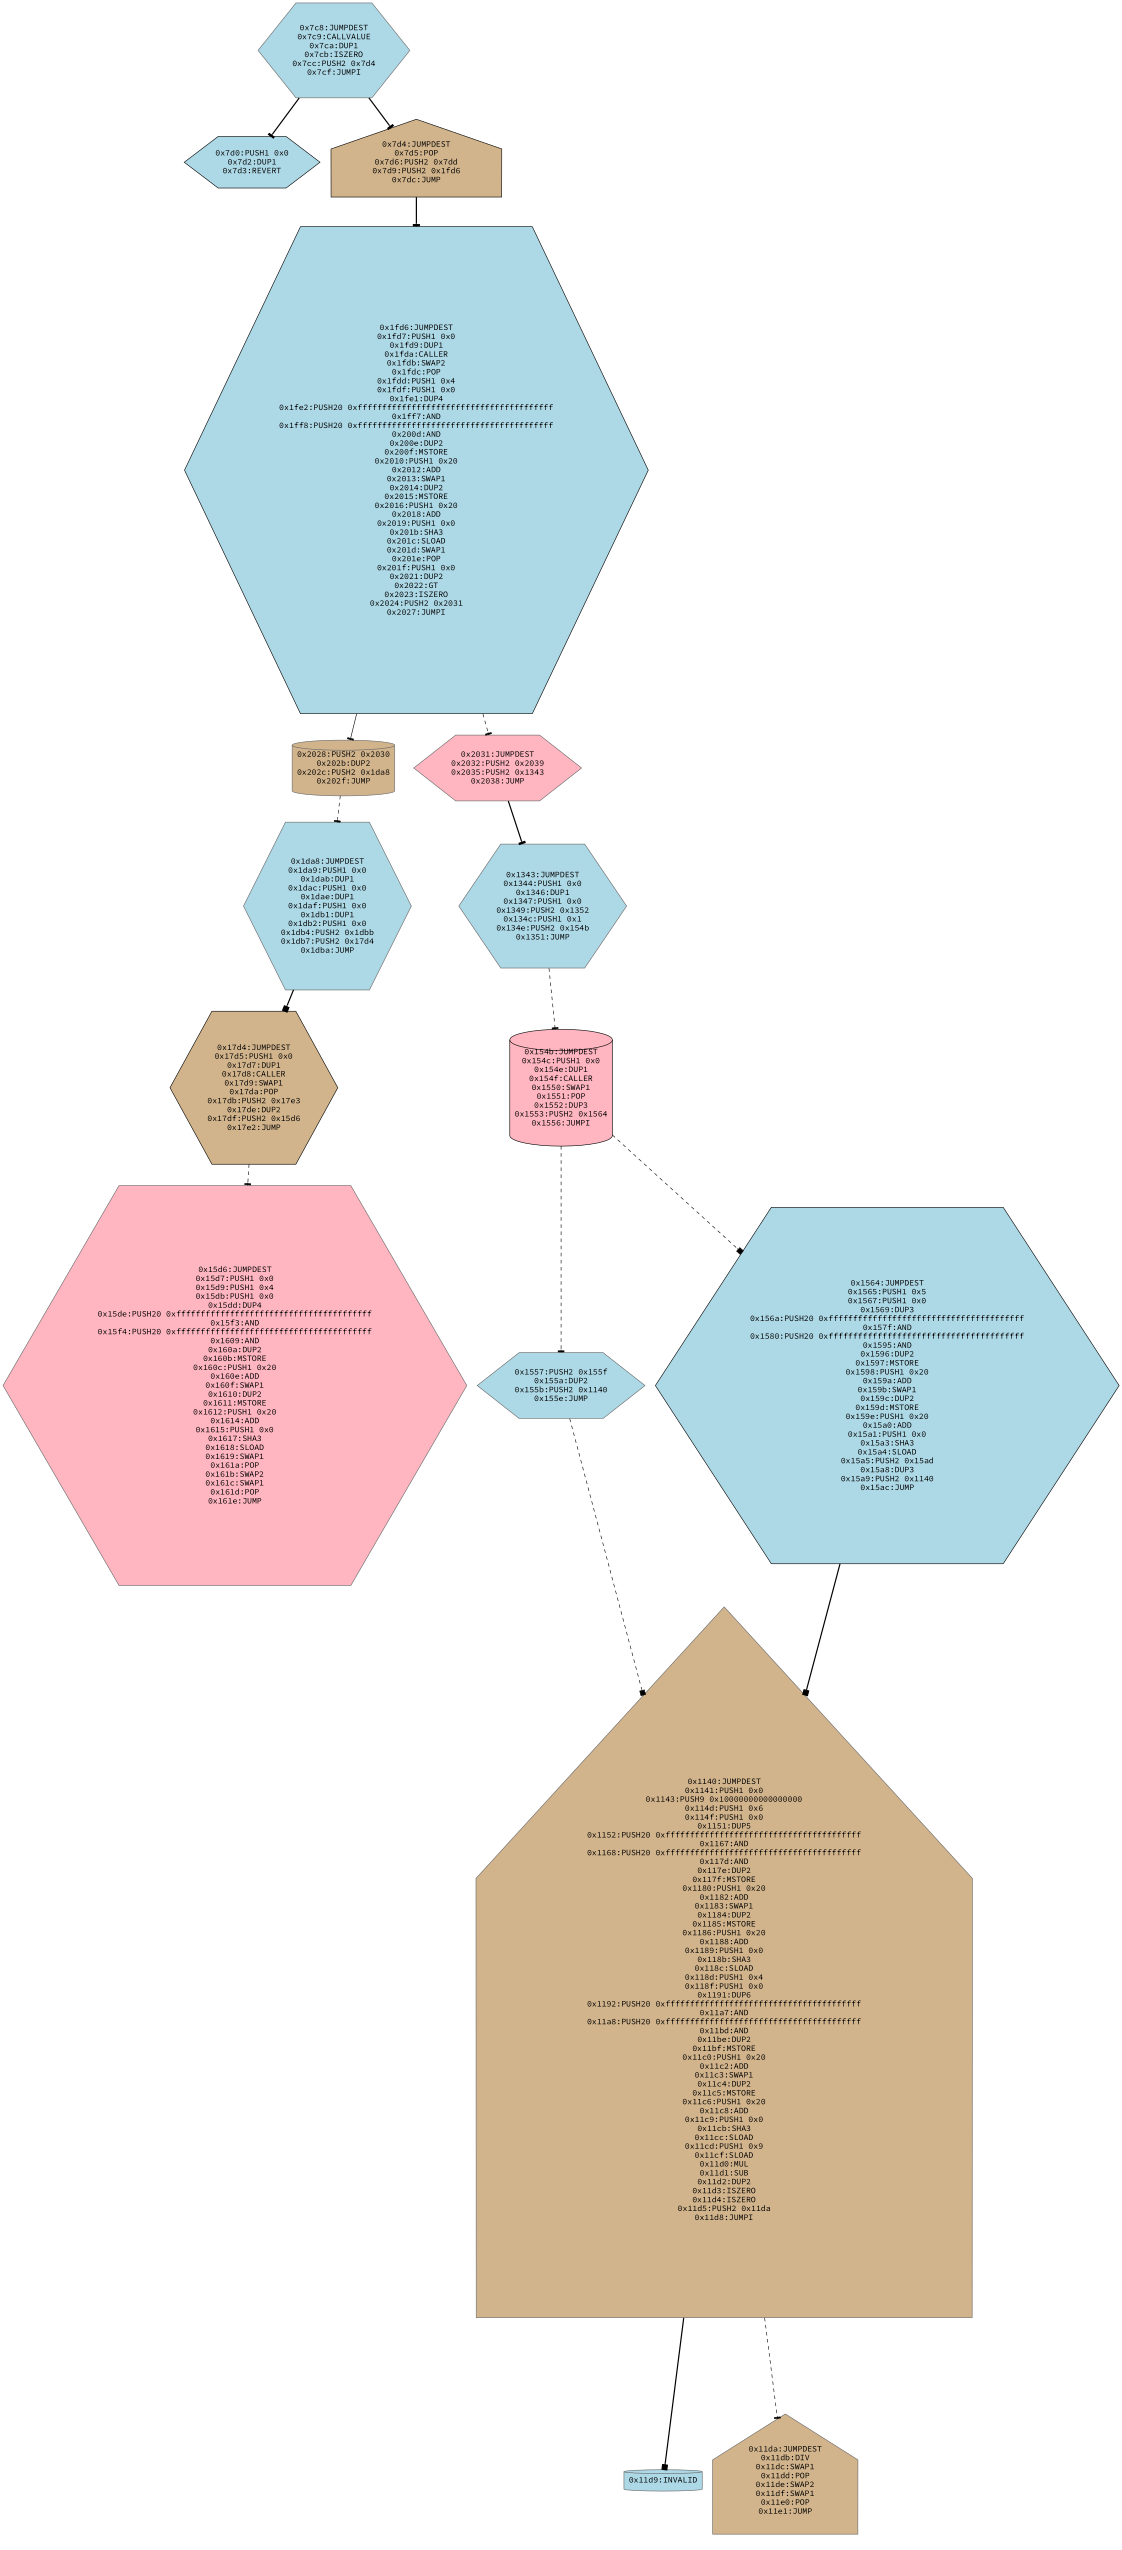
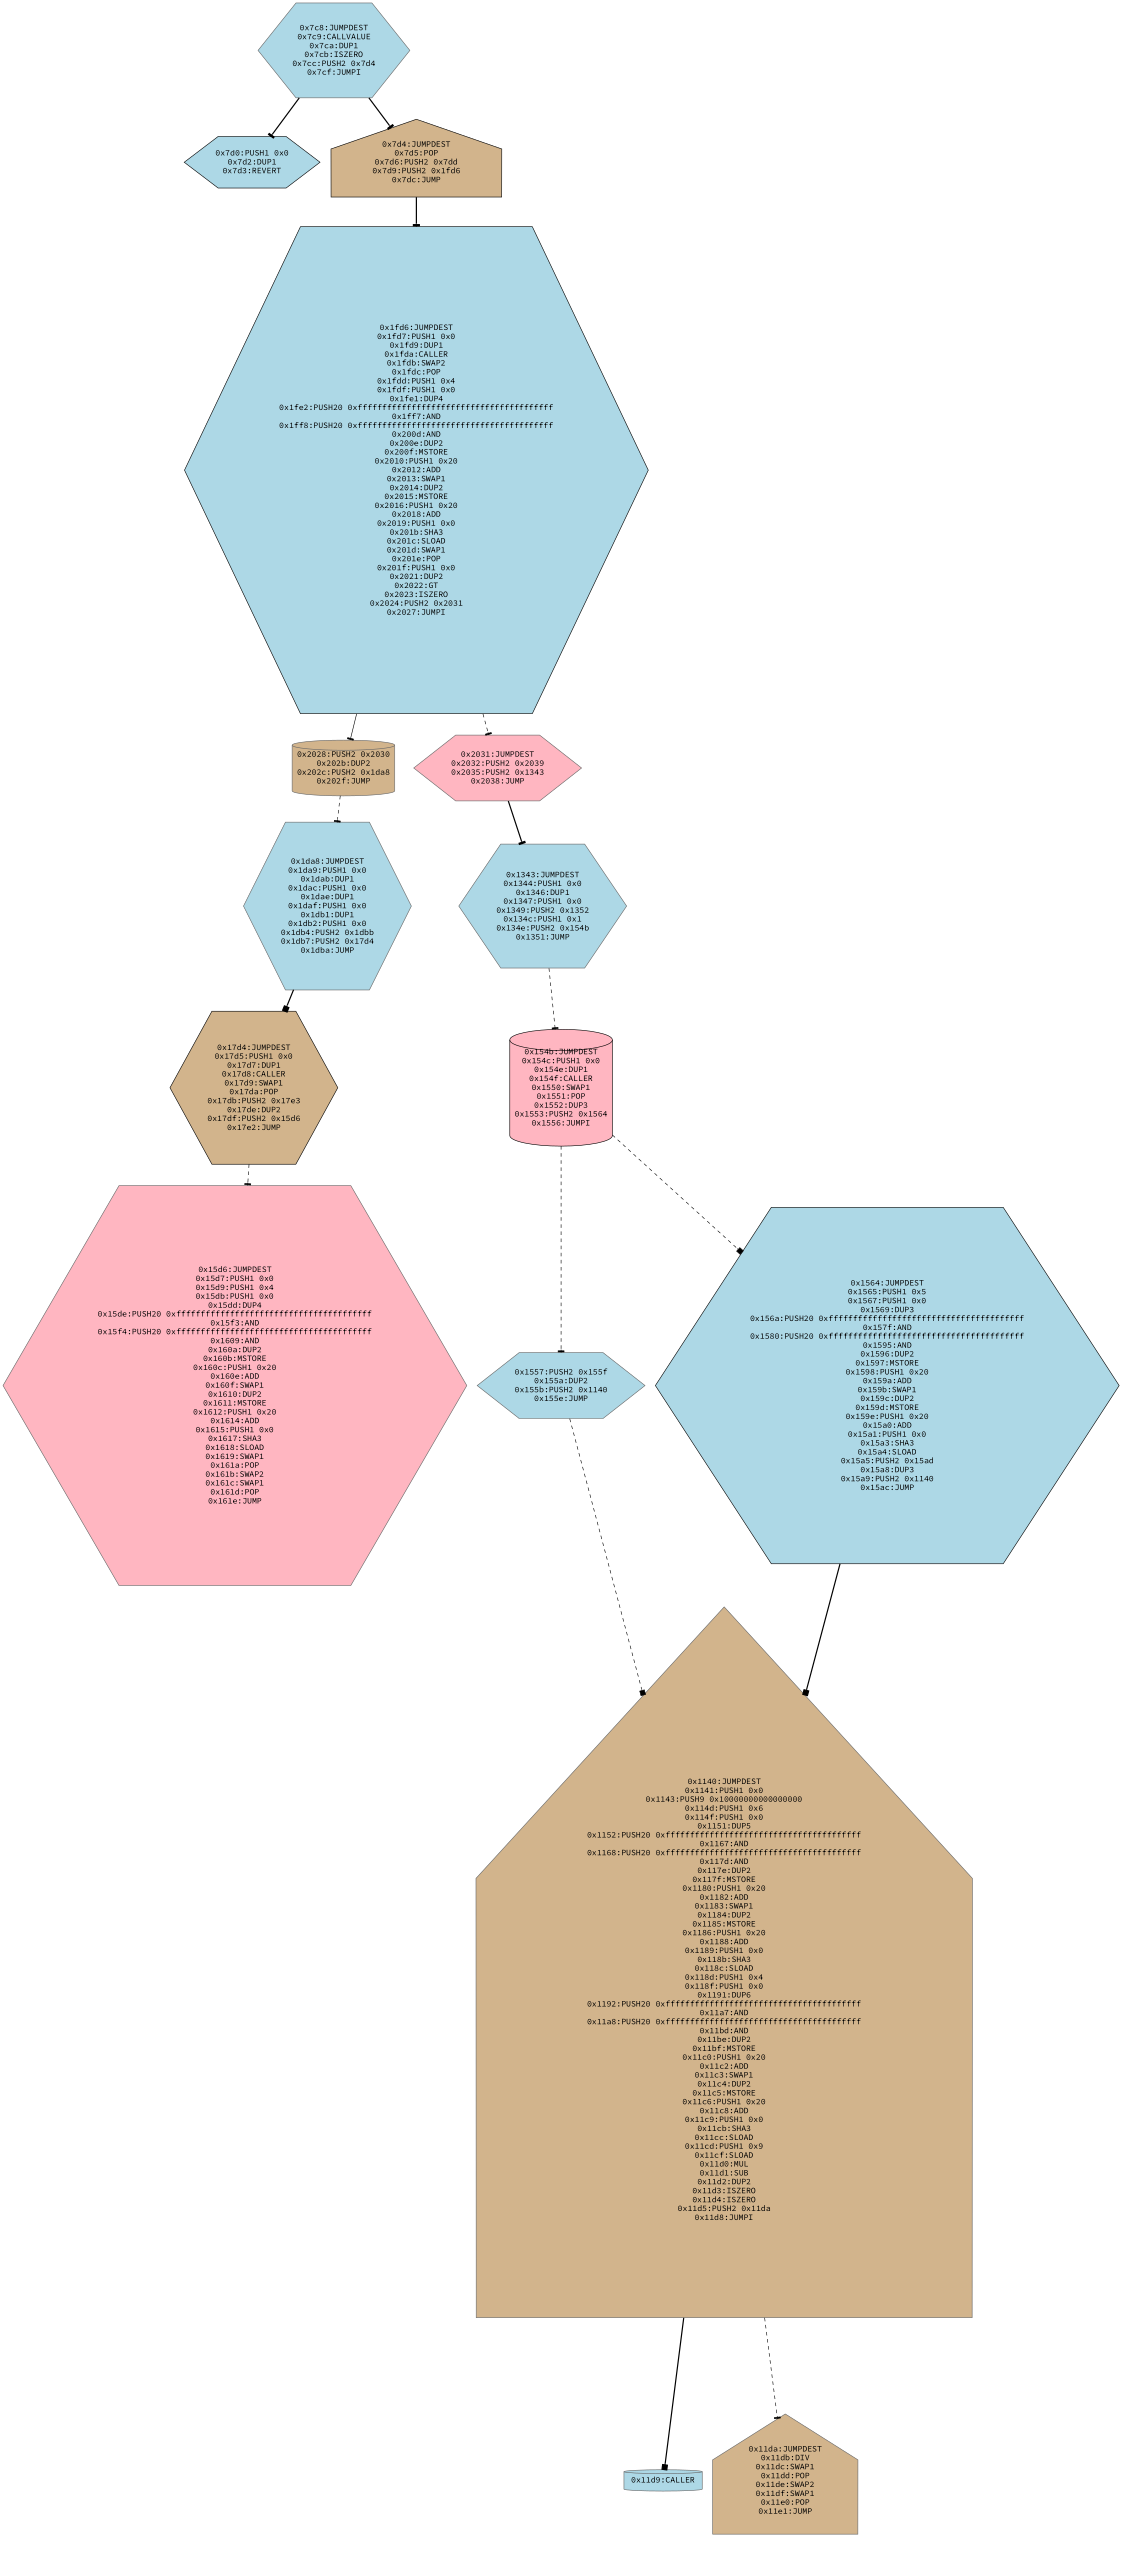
node "0x11d9:INVALID": label "0x11d9:INVALID" -> "0x11d9:CALLER"
